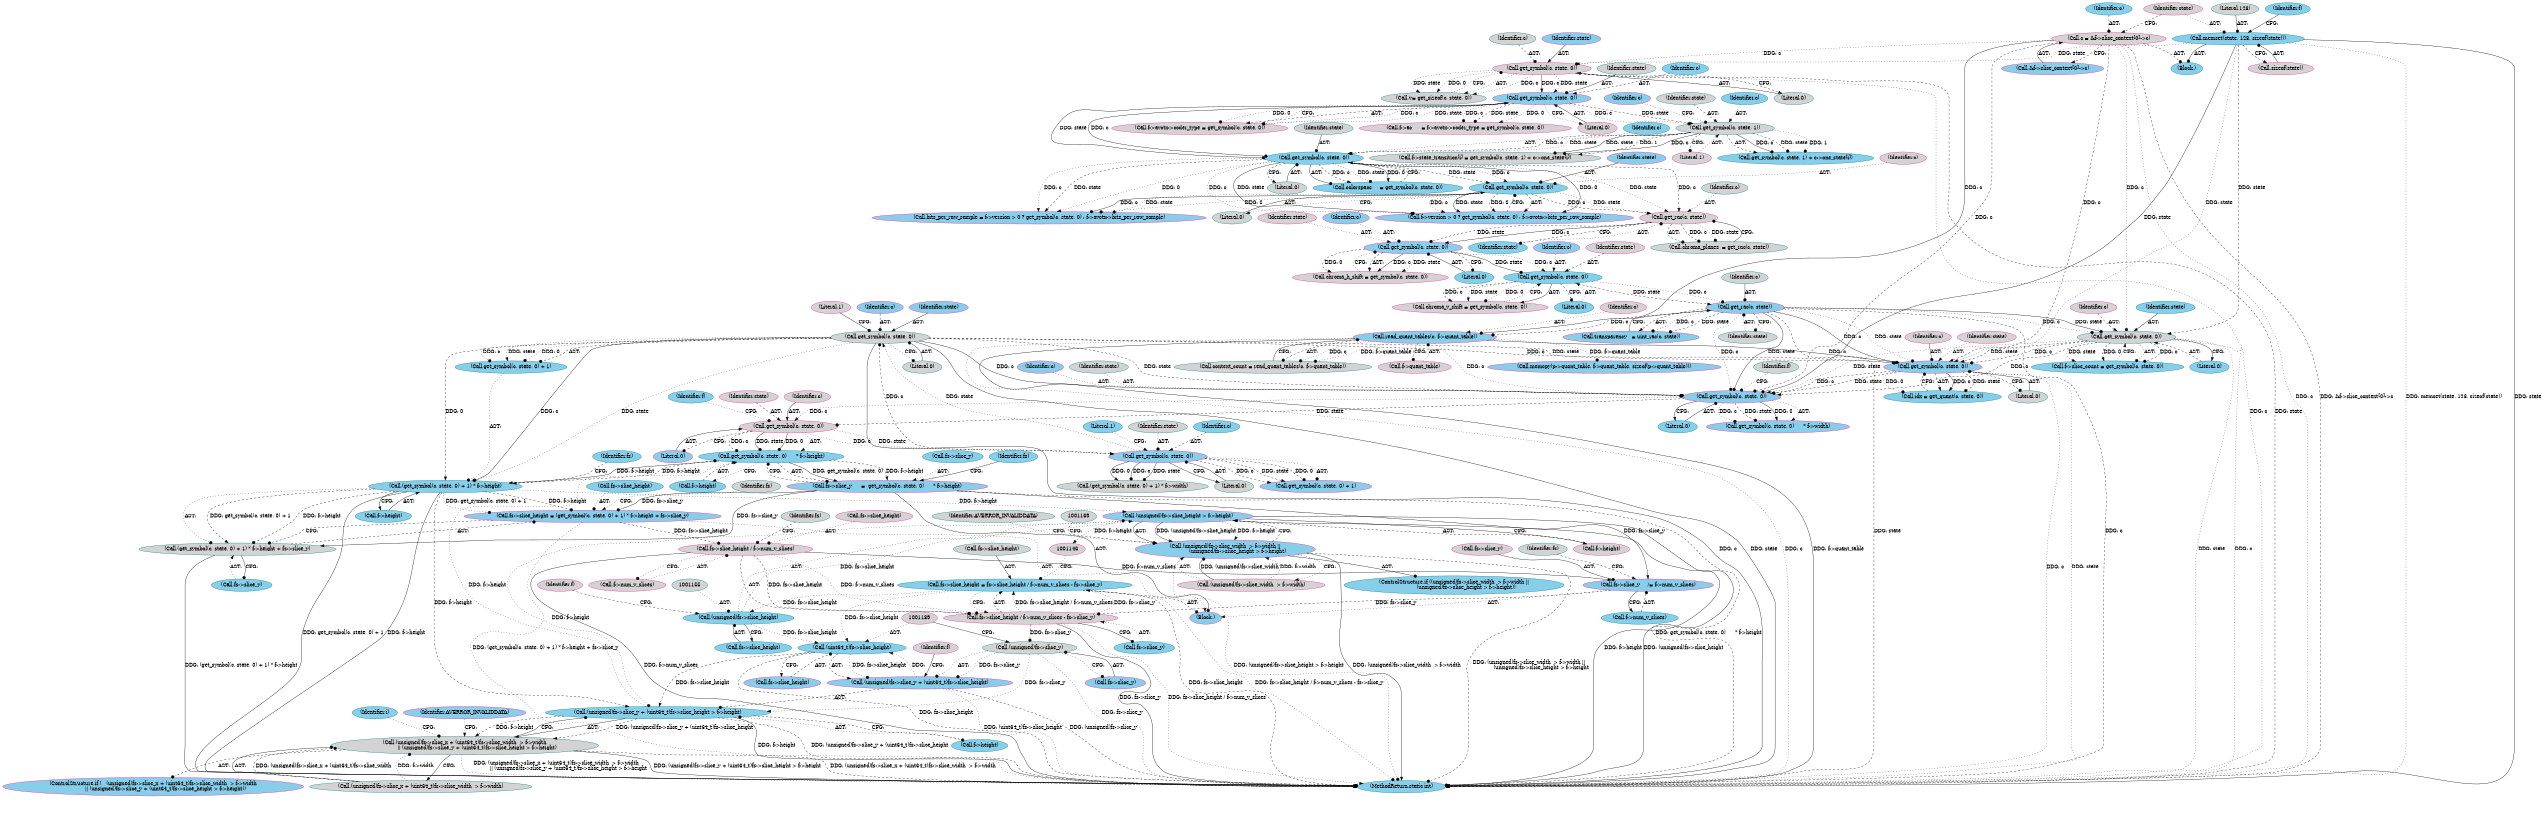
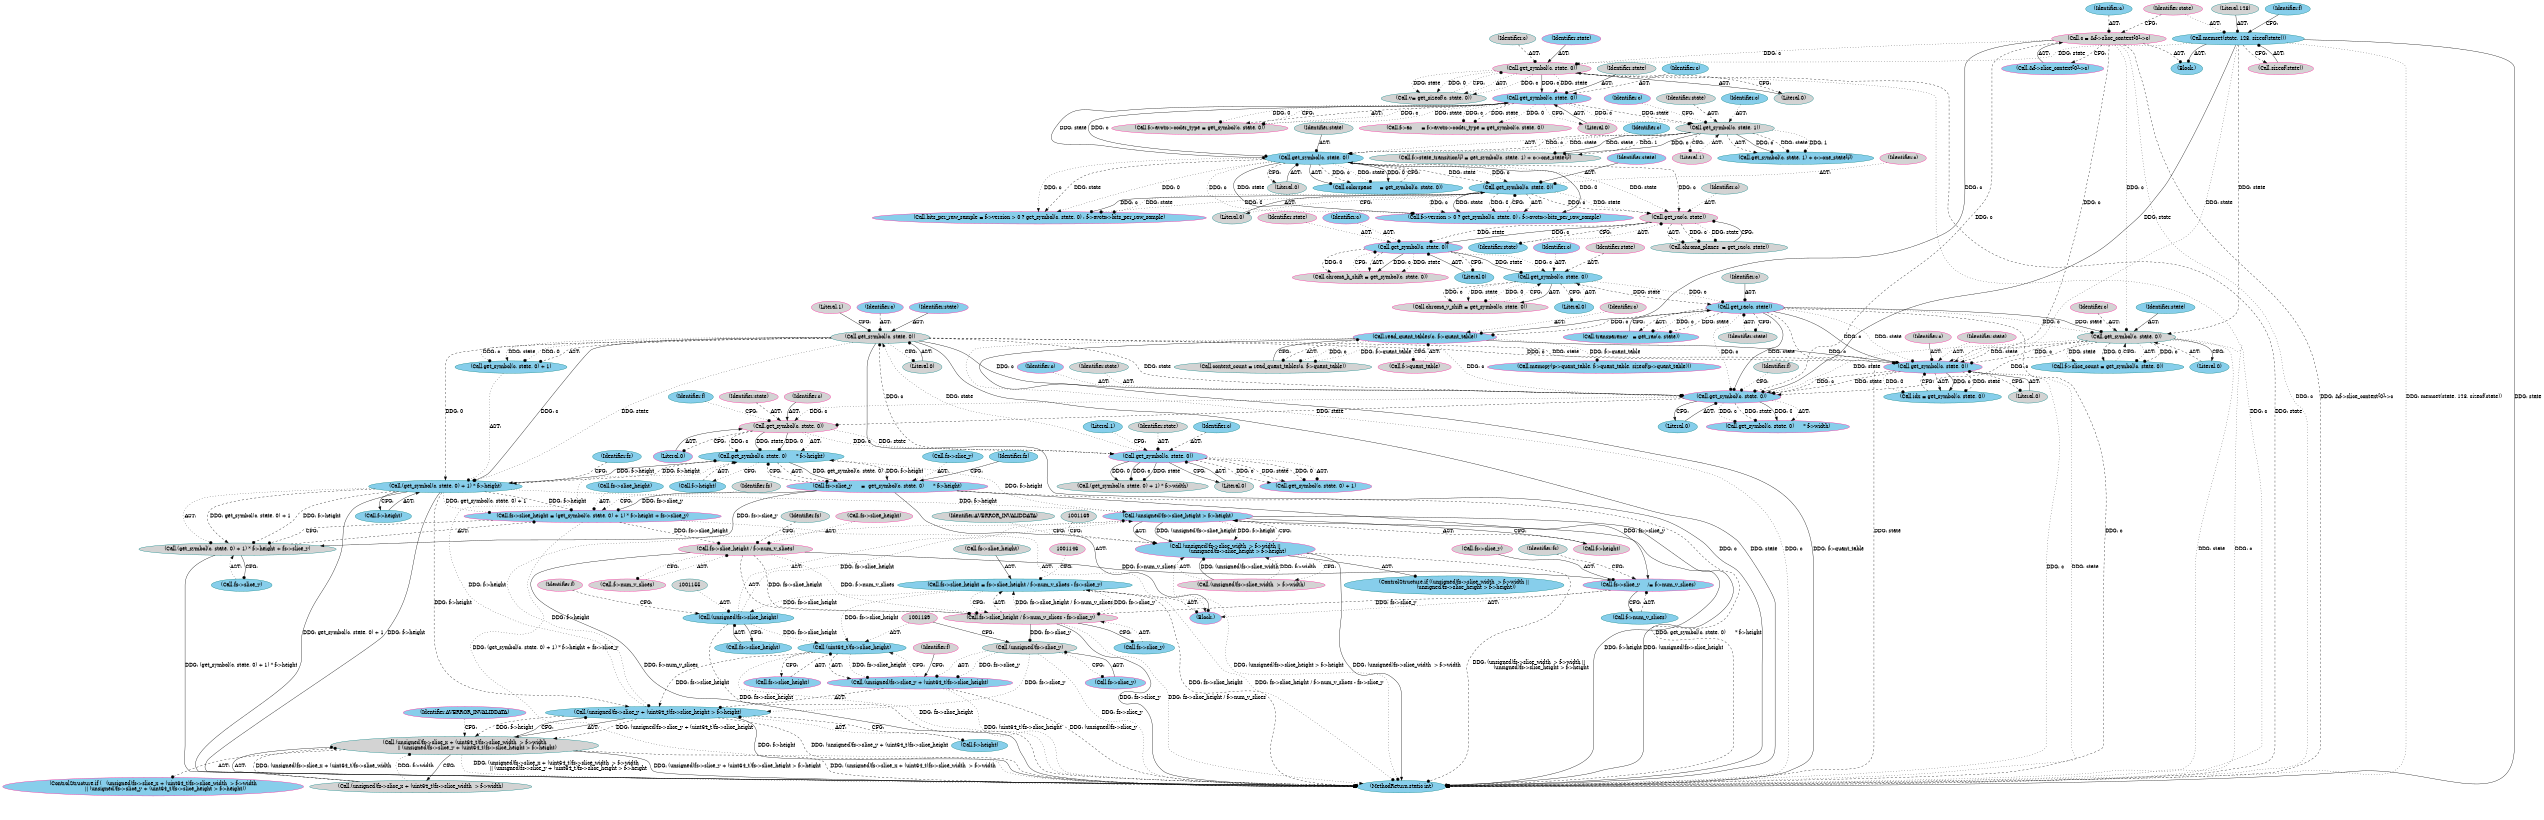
node "(Call,transparency   = uint_rac(c, state))": label "(Call,transparency   = uint_rac(c, state))" -> "(Call,transparency   = get_rac(c, state))"
edge "(Call,read_quant_tables(c, f->quant_table))" -> "(Call,f->quant_table)": style dashed -> dotted
node "(Call,idx = get_quant(c, state, 0))": label "(Call,idx = get_quant(c, state, 0))" -> "(Call,idx = get_symbol(c, state, 0))"
edge "(Call,(unsigned)fs->slice_height > f->height)" -> "1001146": now "(Call,(unsigned)fs->slice_height > f->height)" -> "(Call,get_symbol(c, state, 0)      * f->height)"
edge "(Call,fs->slice_height / f->num_v_slices - fs->slice_y)" -> "(Call,(unsigned)fs->slice_y)": style dashed -> solid
edge "(Call,(unsigned)fs->slice_y + (uint64_t)fs->slice_height)" -> "(Call,(uint64_t)fs->slice_height)": label "DDG: " -> "CFG: "
node "(Identifier,i)": removed
edge "(Call,(uint64_t)fs->slice_height)" -> "(MethodReturn,static int)": style dashed -> dotted
edge "(Call,(unsigned)fs->slice_height)" -> "(MethodReturn,static int)": added, label "DDG: fs->slice_height"
